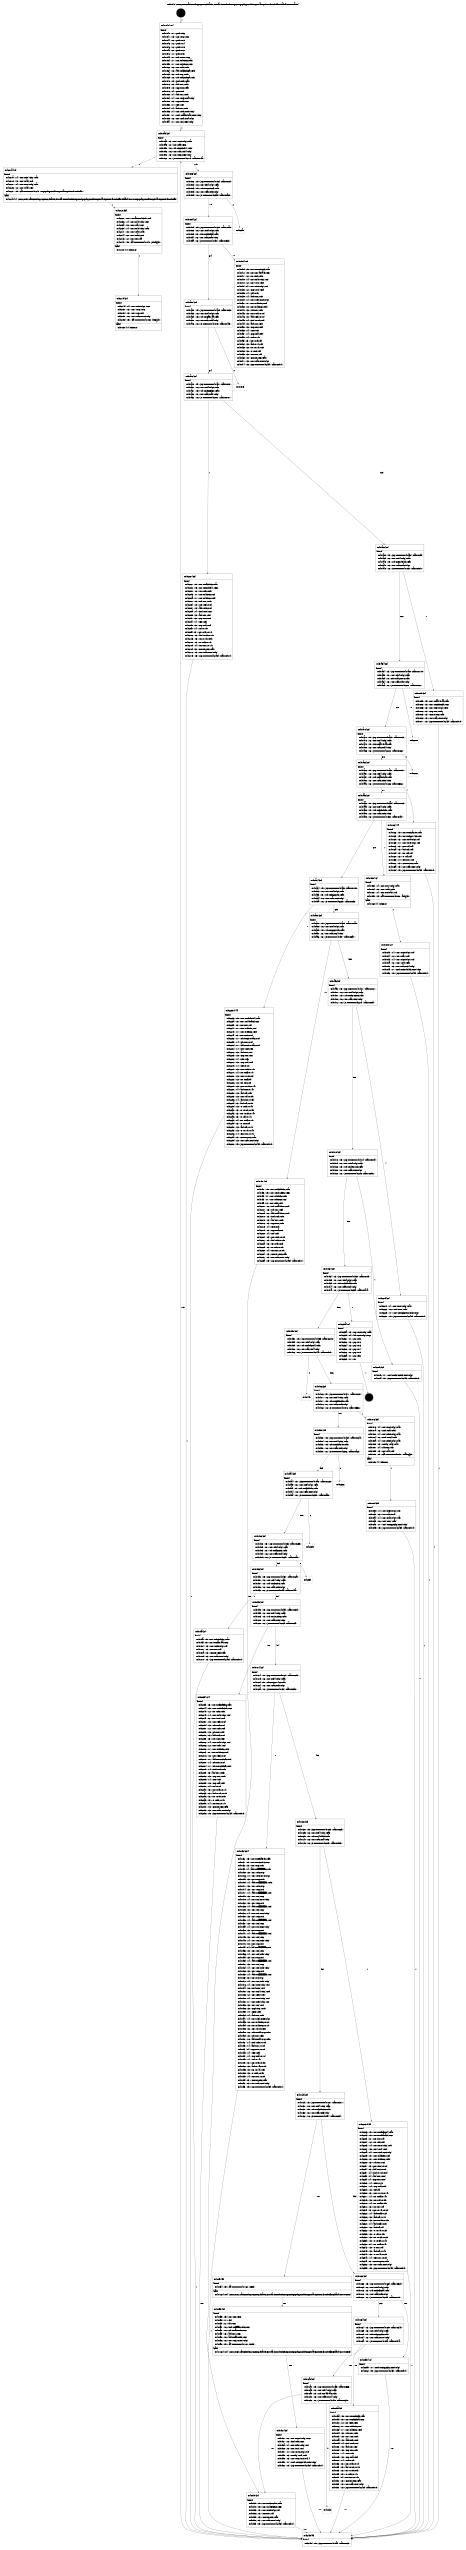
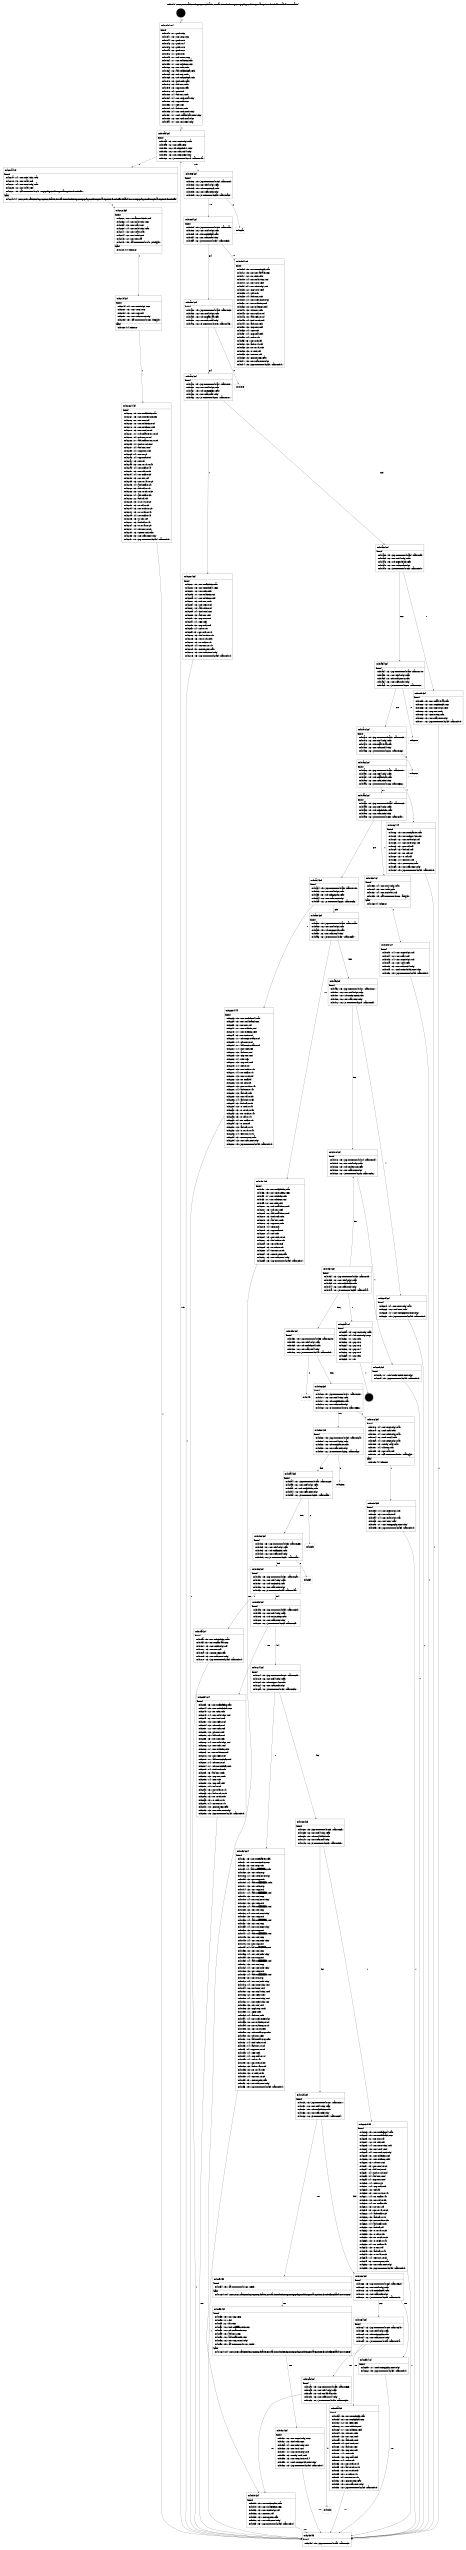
node "0x402162 [148]": added
edge "0x401a70 [28]" -> "0x401a8c [28]": removed, label "612"
edge "0x401b18 [28]" -> "0x401b34 [28]": reversed
